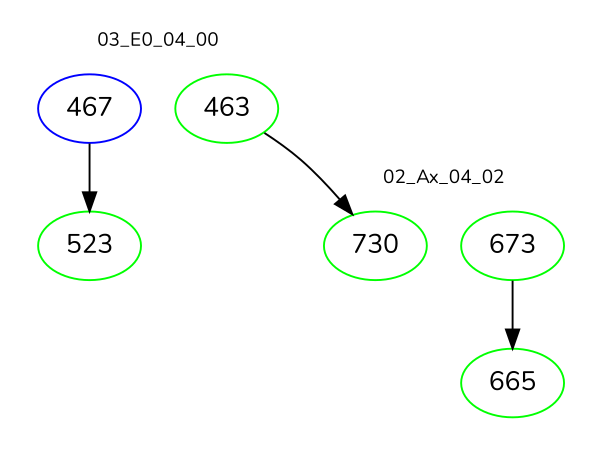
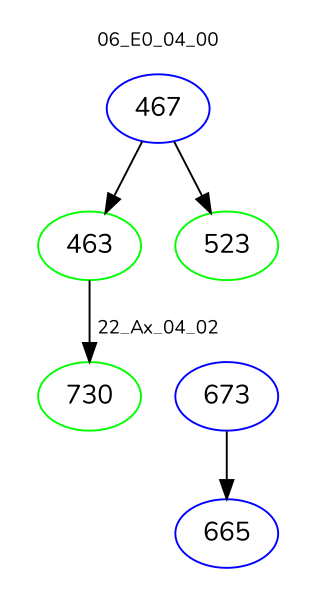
cluster "03_E0_04_00": label "03_E0_04_00" -> "06_E0_04_00"
edge "467" -> "463": added
cluster "02_Ax_04_02": label "02_Ax_04_02" -> "22_Ax_04_02"
node "673": color green -> blue
node "665": color green -> blue
